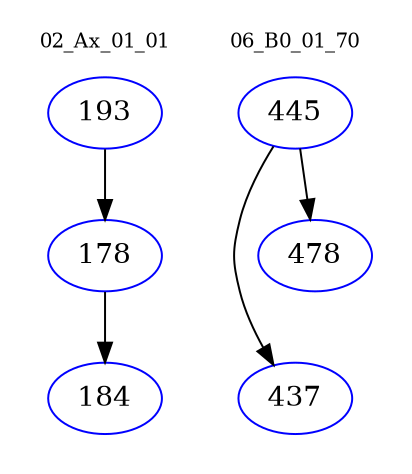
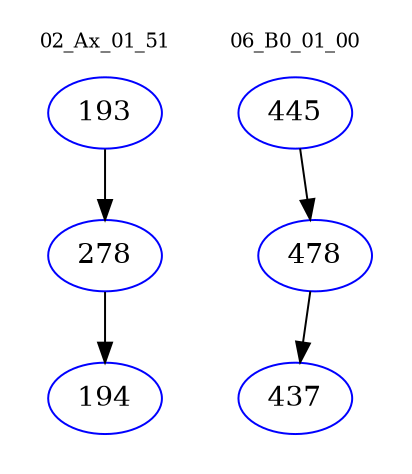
cluster "02_Ax_01_01": label "02_Ax_01_01" -> "02_Ax_01_51"
cluster "06_B0_01_70": label "06_B0_01_70" -> "06_B0_01_00"
edge "445" -> "437": now "478" -> "437"
node "178": label "178" -> "278"
node "184": label "184" -> "194"
